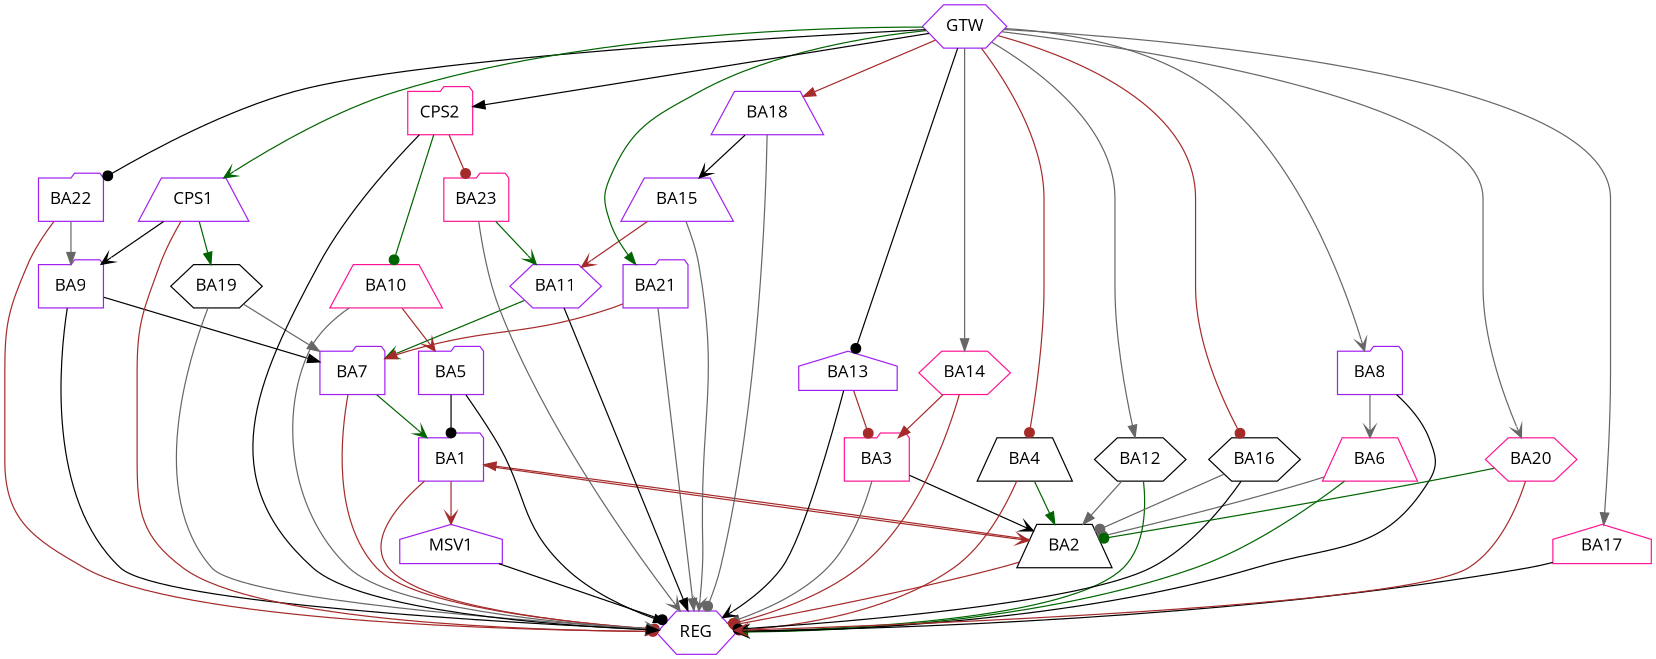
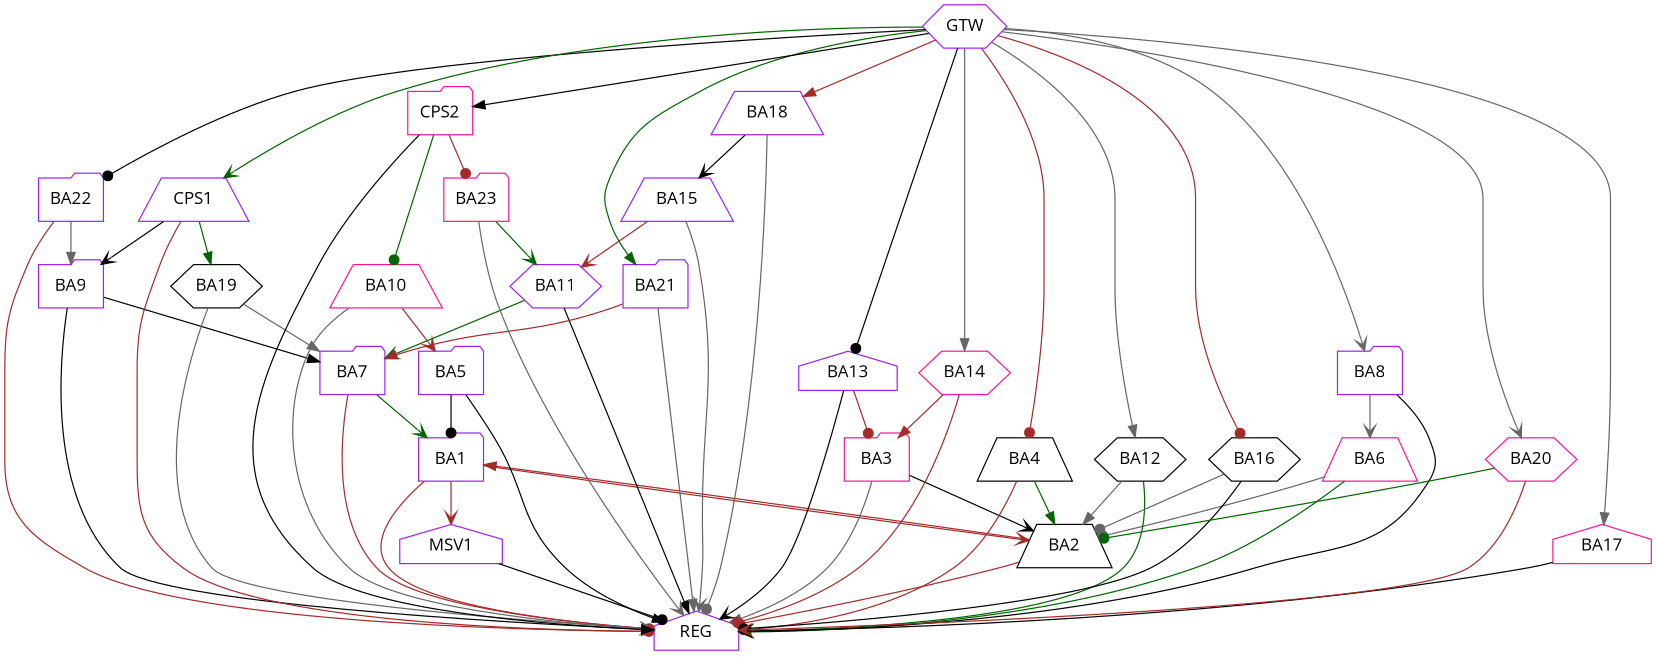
node "REG": shape hexagon -> house
